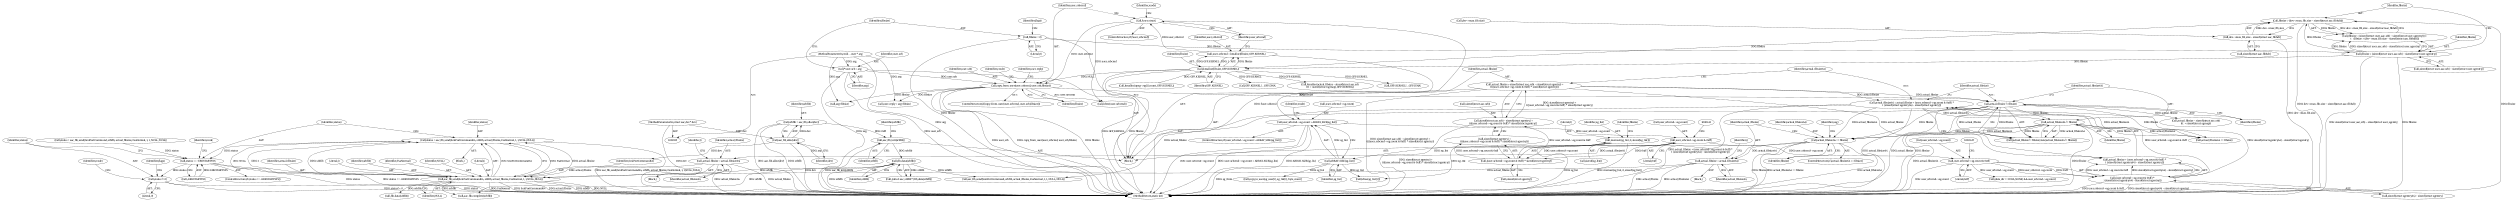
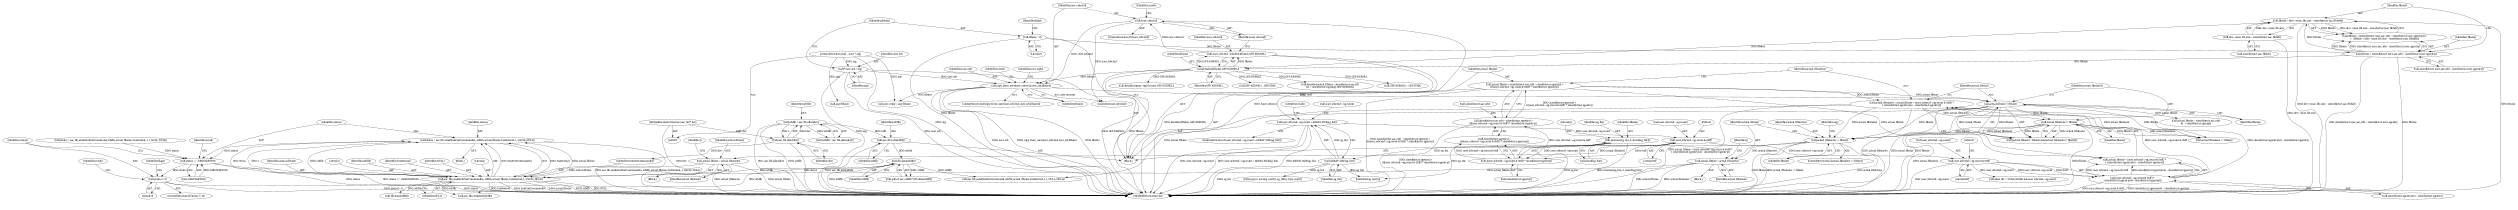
node "(Call,!user_struct)": label "(Call,!user_struct)" -> "(Call,!user_srbcmd)"
node "(Call,dev->max_fib_size)": removed
node "(MethodParameterIn,void __user * arg)": label "(MethodParameterIn,void __user * arg)" -> "(ControlStructure,void __user * arg)"
edge "(Call,user_srbcmd = kmalloc(fibsize, GFP_KERNEL))" -> "(Call,kmalloc(fibsize, GFP_KERNEL))": label "DDG: 1" -> "CFG: "
edge "(Call,kmalloc(fibsize, GFP_KERNEL))" -> "(Call,copy_from_user(user_srbcmd, user_srb,fibsize))": label "DDG: NULL" -> "DDG: fibsize"
edge "(Call,kmalloc(upsg->sg[i].count, GFP_KERNEL))" -> "(Call,kmalloc(fibsize, GFP_KERNEL))": reversed
edge "(Call,user_srbcmd = kmalloc(fibsize, GFP_KERNEL))" -> "(MethodReturn,static int)": added, label "DDG: kmalloc(fibsize, GFP_KERNEL)"
edge "(Call,copy_from_user(user_srbcmd, user_srb,fibsize))" -> "(Call,arg+fibsize)": removed, label "DDG: fibsize"
edge "(Call,copy_from_user(user_srbcmd, user_srb,fibsize))" -> "(Call,actual_fibsize != fibsize)": label "DDG: fibsize" -> "DDG: 0xff"
node "(MethodParameterIn,struct aac_dev* dev)": label "(MethodParameterIn,struct aac_dev* dev)" -> "(MethodParameterIn,struct aac_list* dev)"
edge "(Call,srbfib = aac_fib_alloc(dev))" -> "(Call,aac_fib_alloc(dev))": label "CFG: " -> "DDG: 1"
node "(Call,!(srbfib = aac_fib_alloc(dev)))": added
edge "(Call,memset(sg_list, 0, sizeof(sg_list)))" -> "(Call,sizeof(sg_list))": added, label "CFG:"
edge "(Identifier,dev)" -> "(Call,aac_fib_alloc(dev))": label "DDG: arg" -> "AST: "
edge "(Call,aac_fib_alloc(dev))" -> "(MethodReturn,static int)": label "DDG: dev" -> "DDG: struct"
node "(ControlStructure,if (status == -ERESTARTSYS))": removed
edge "(Call,ARRAY_SIZE(sg_list))" -> "(MethodReturn,static int)": label "DDG: sg_from" -> "DDG: sg_list"
node "(ControlStructure,if (status != 0))": added
